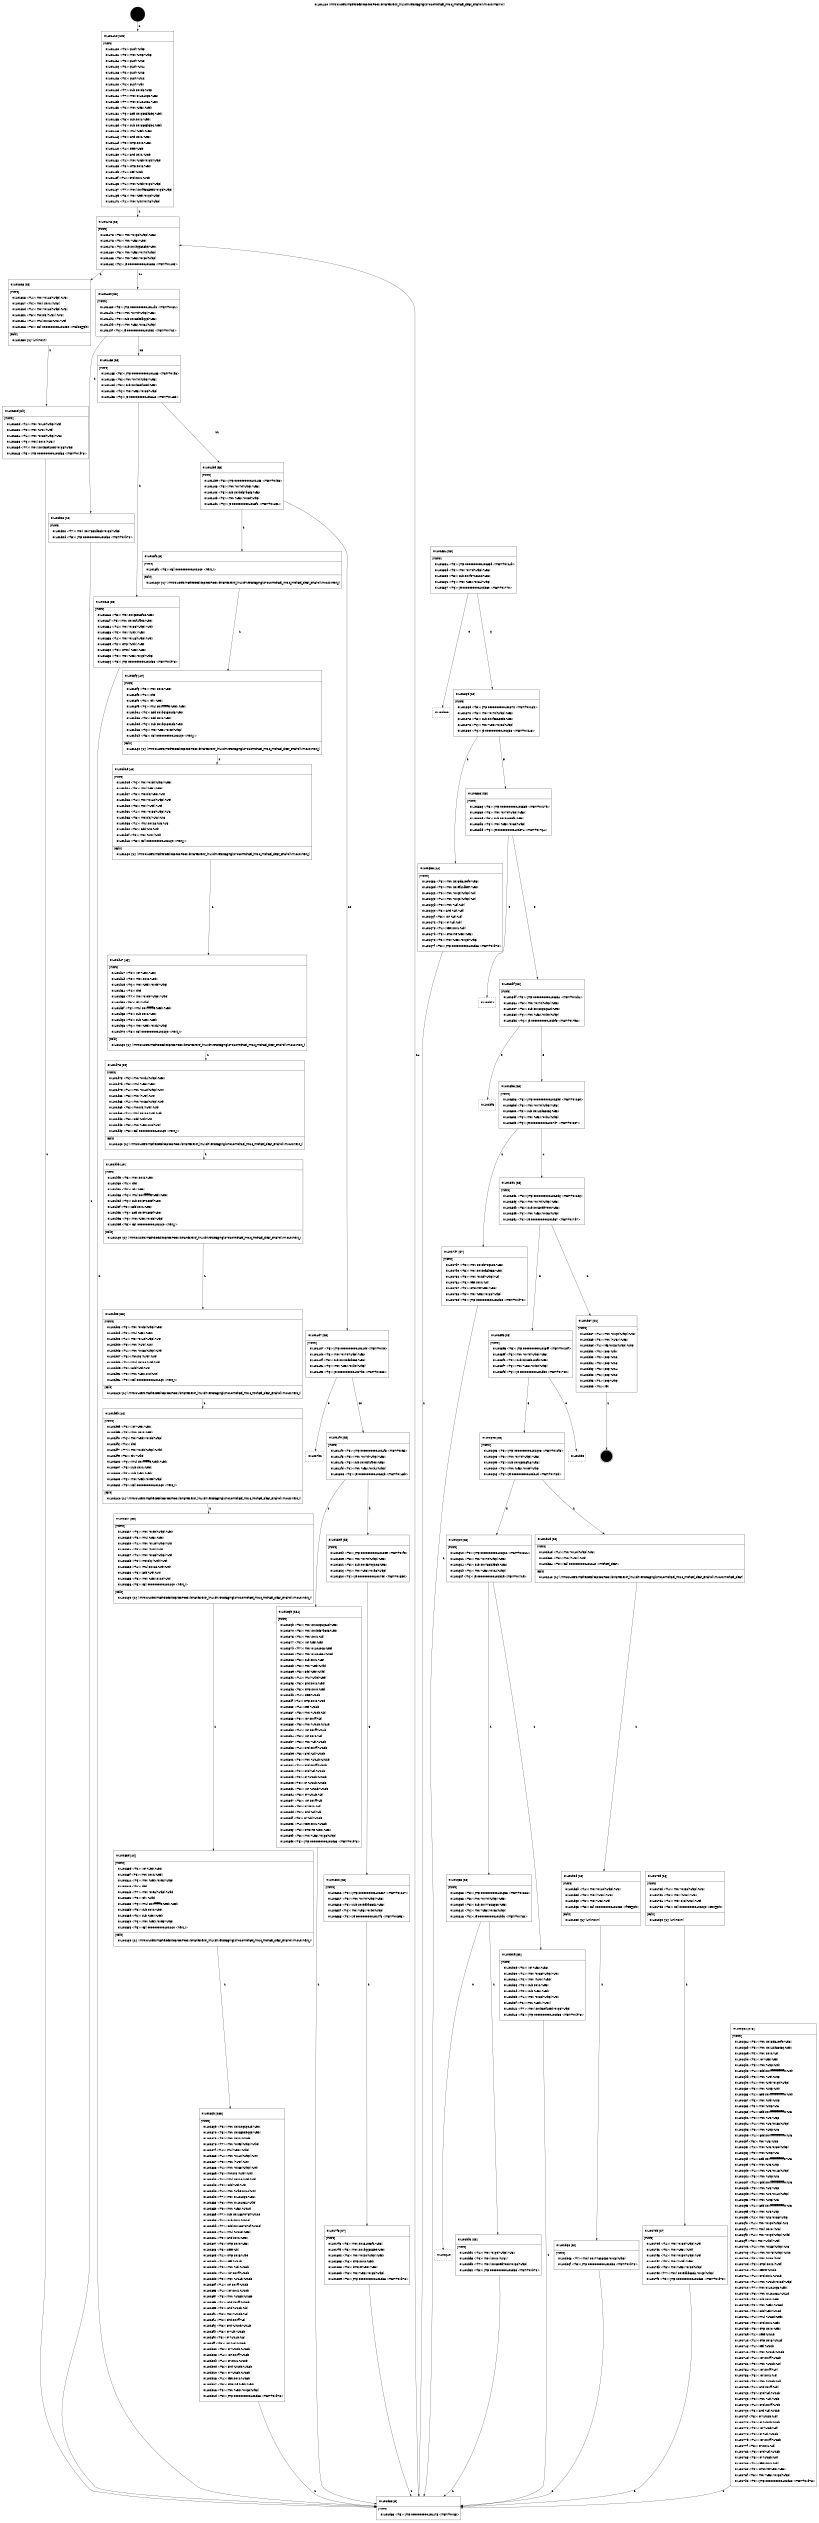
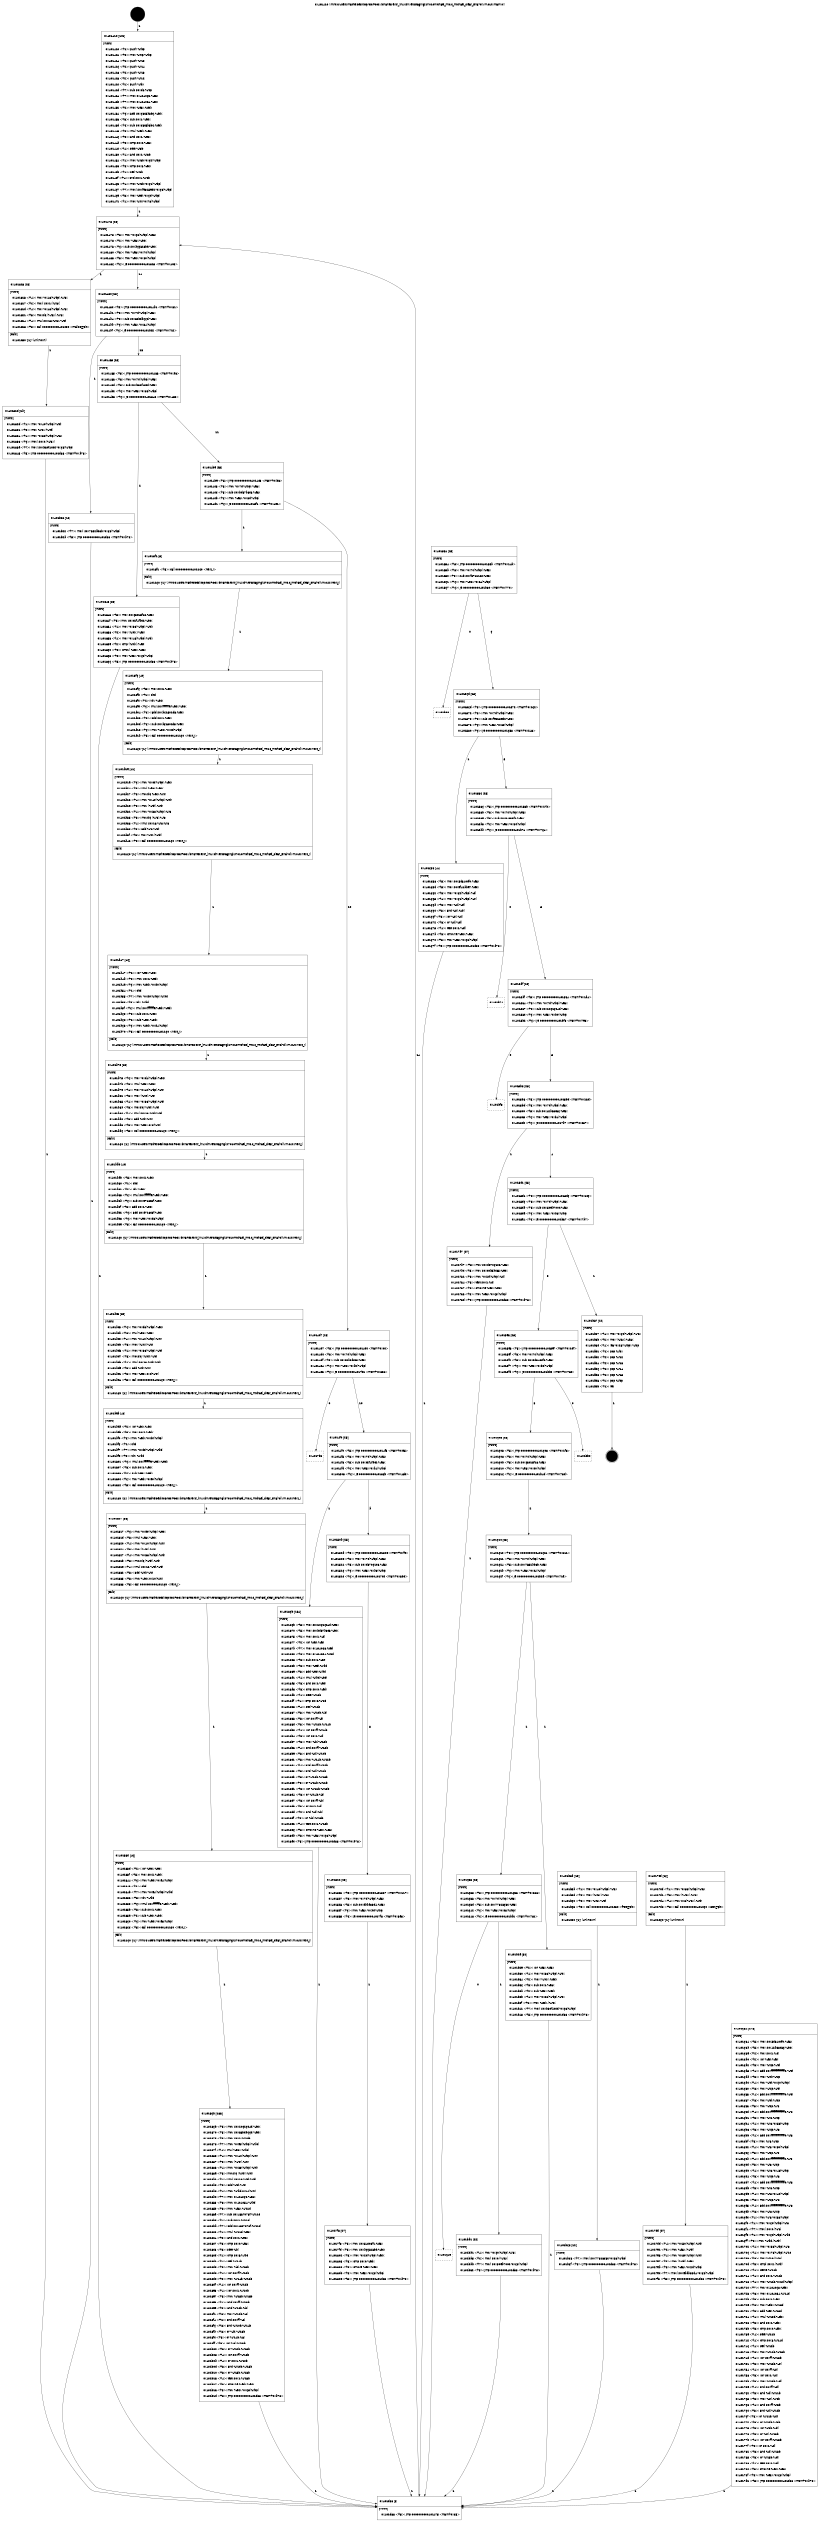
node "0x401b4d [12]": removed
